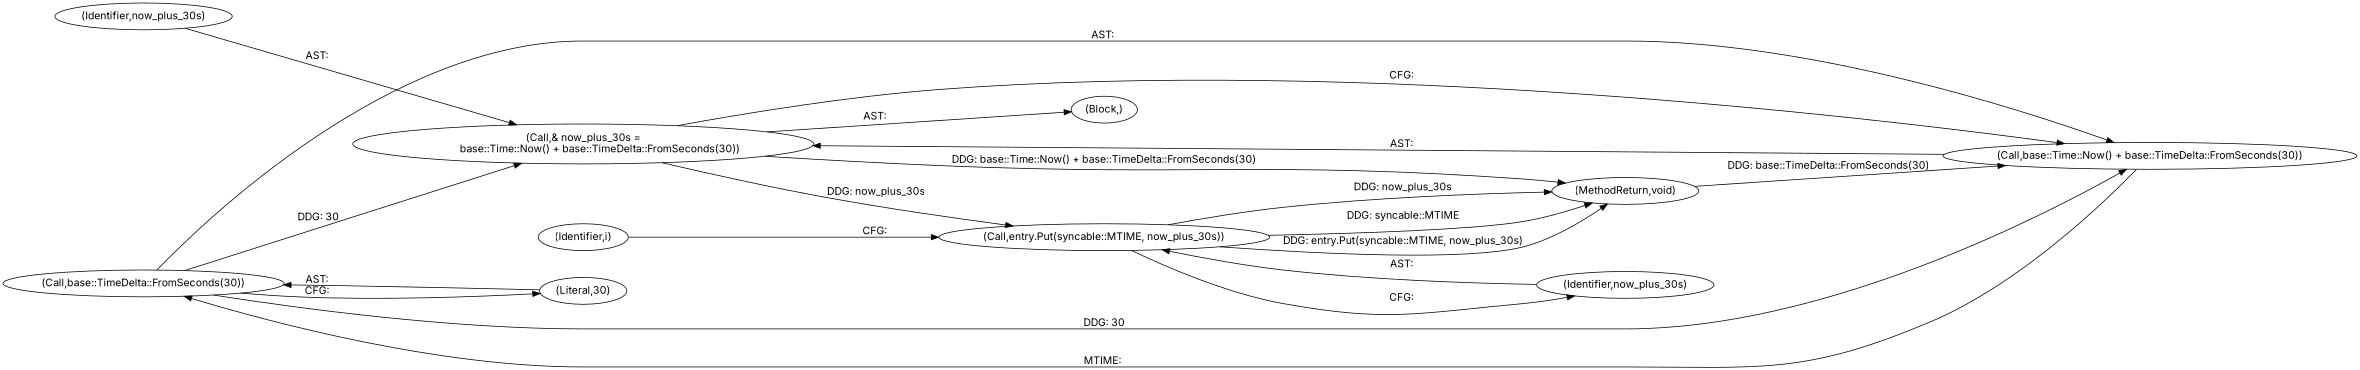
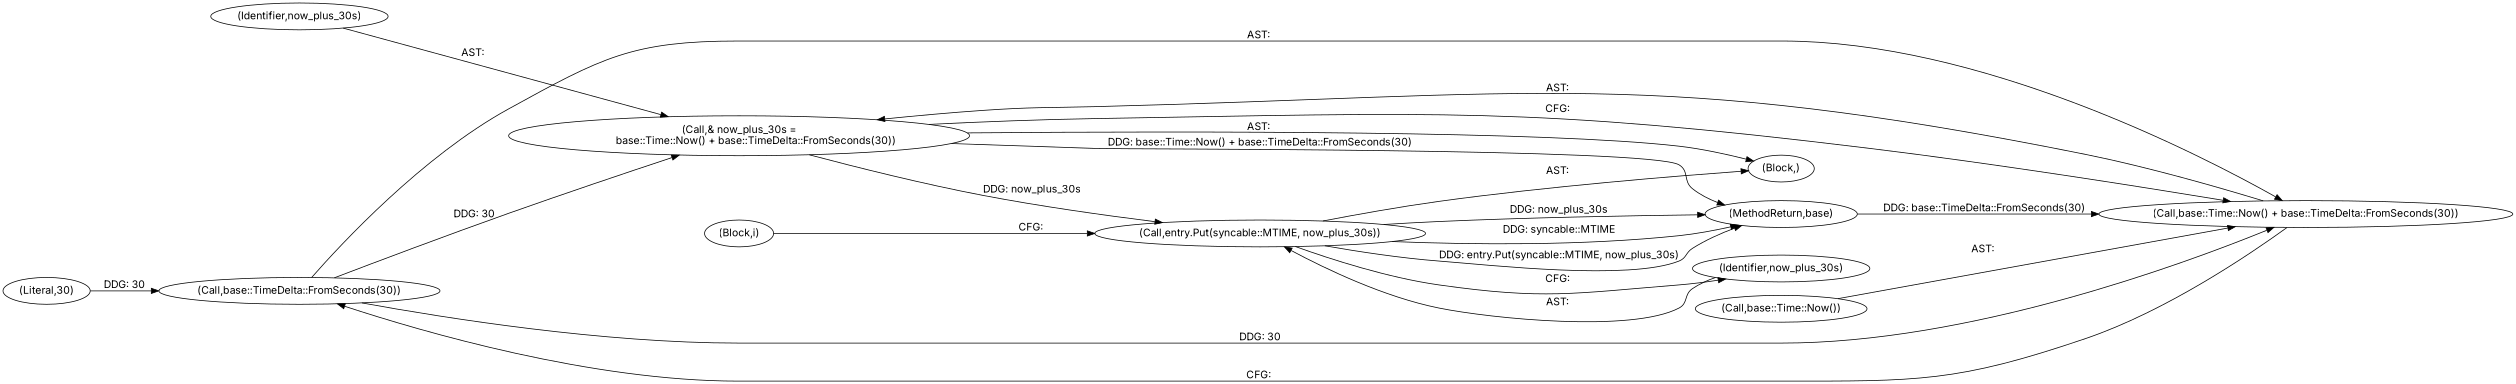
edge "(Call,entry.Put(syncable::MTIME, now_plus_30s))" -> "(Block,)": added, label "AST:"
node "(MethodReturn,void)": label "(MethodReturn,void)" -> "(MethodReturn,base)"
node "(Identifier,i)": label "(Identifier,i)" -> "(Block,i)"
edge "(Literal,30)" -> "(Call,base::TimeDelta::FromSeconds(30))": label "AST: " -> "DDG: 30"
edge "(Call,base::TimeDelta::FromSeconds(30))" -> "(Literal,30)": removed, label "CFG:"
node "(Call,base::Time::Now())": added
edge "(Call,base::Time::Now() + base::TimeDelta::FromSeconds(30))" -> "(Call,base::TimeDelta::FromSeconds(30))": label "MTIME: " -> "CFG: "
